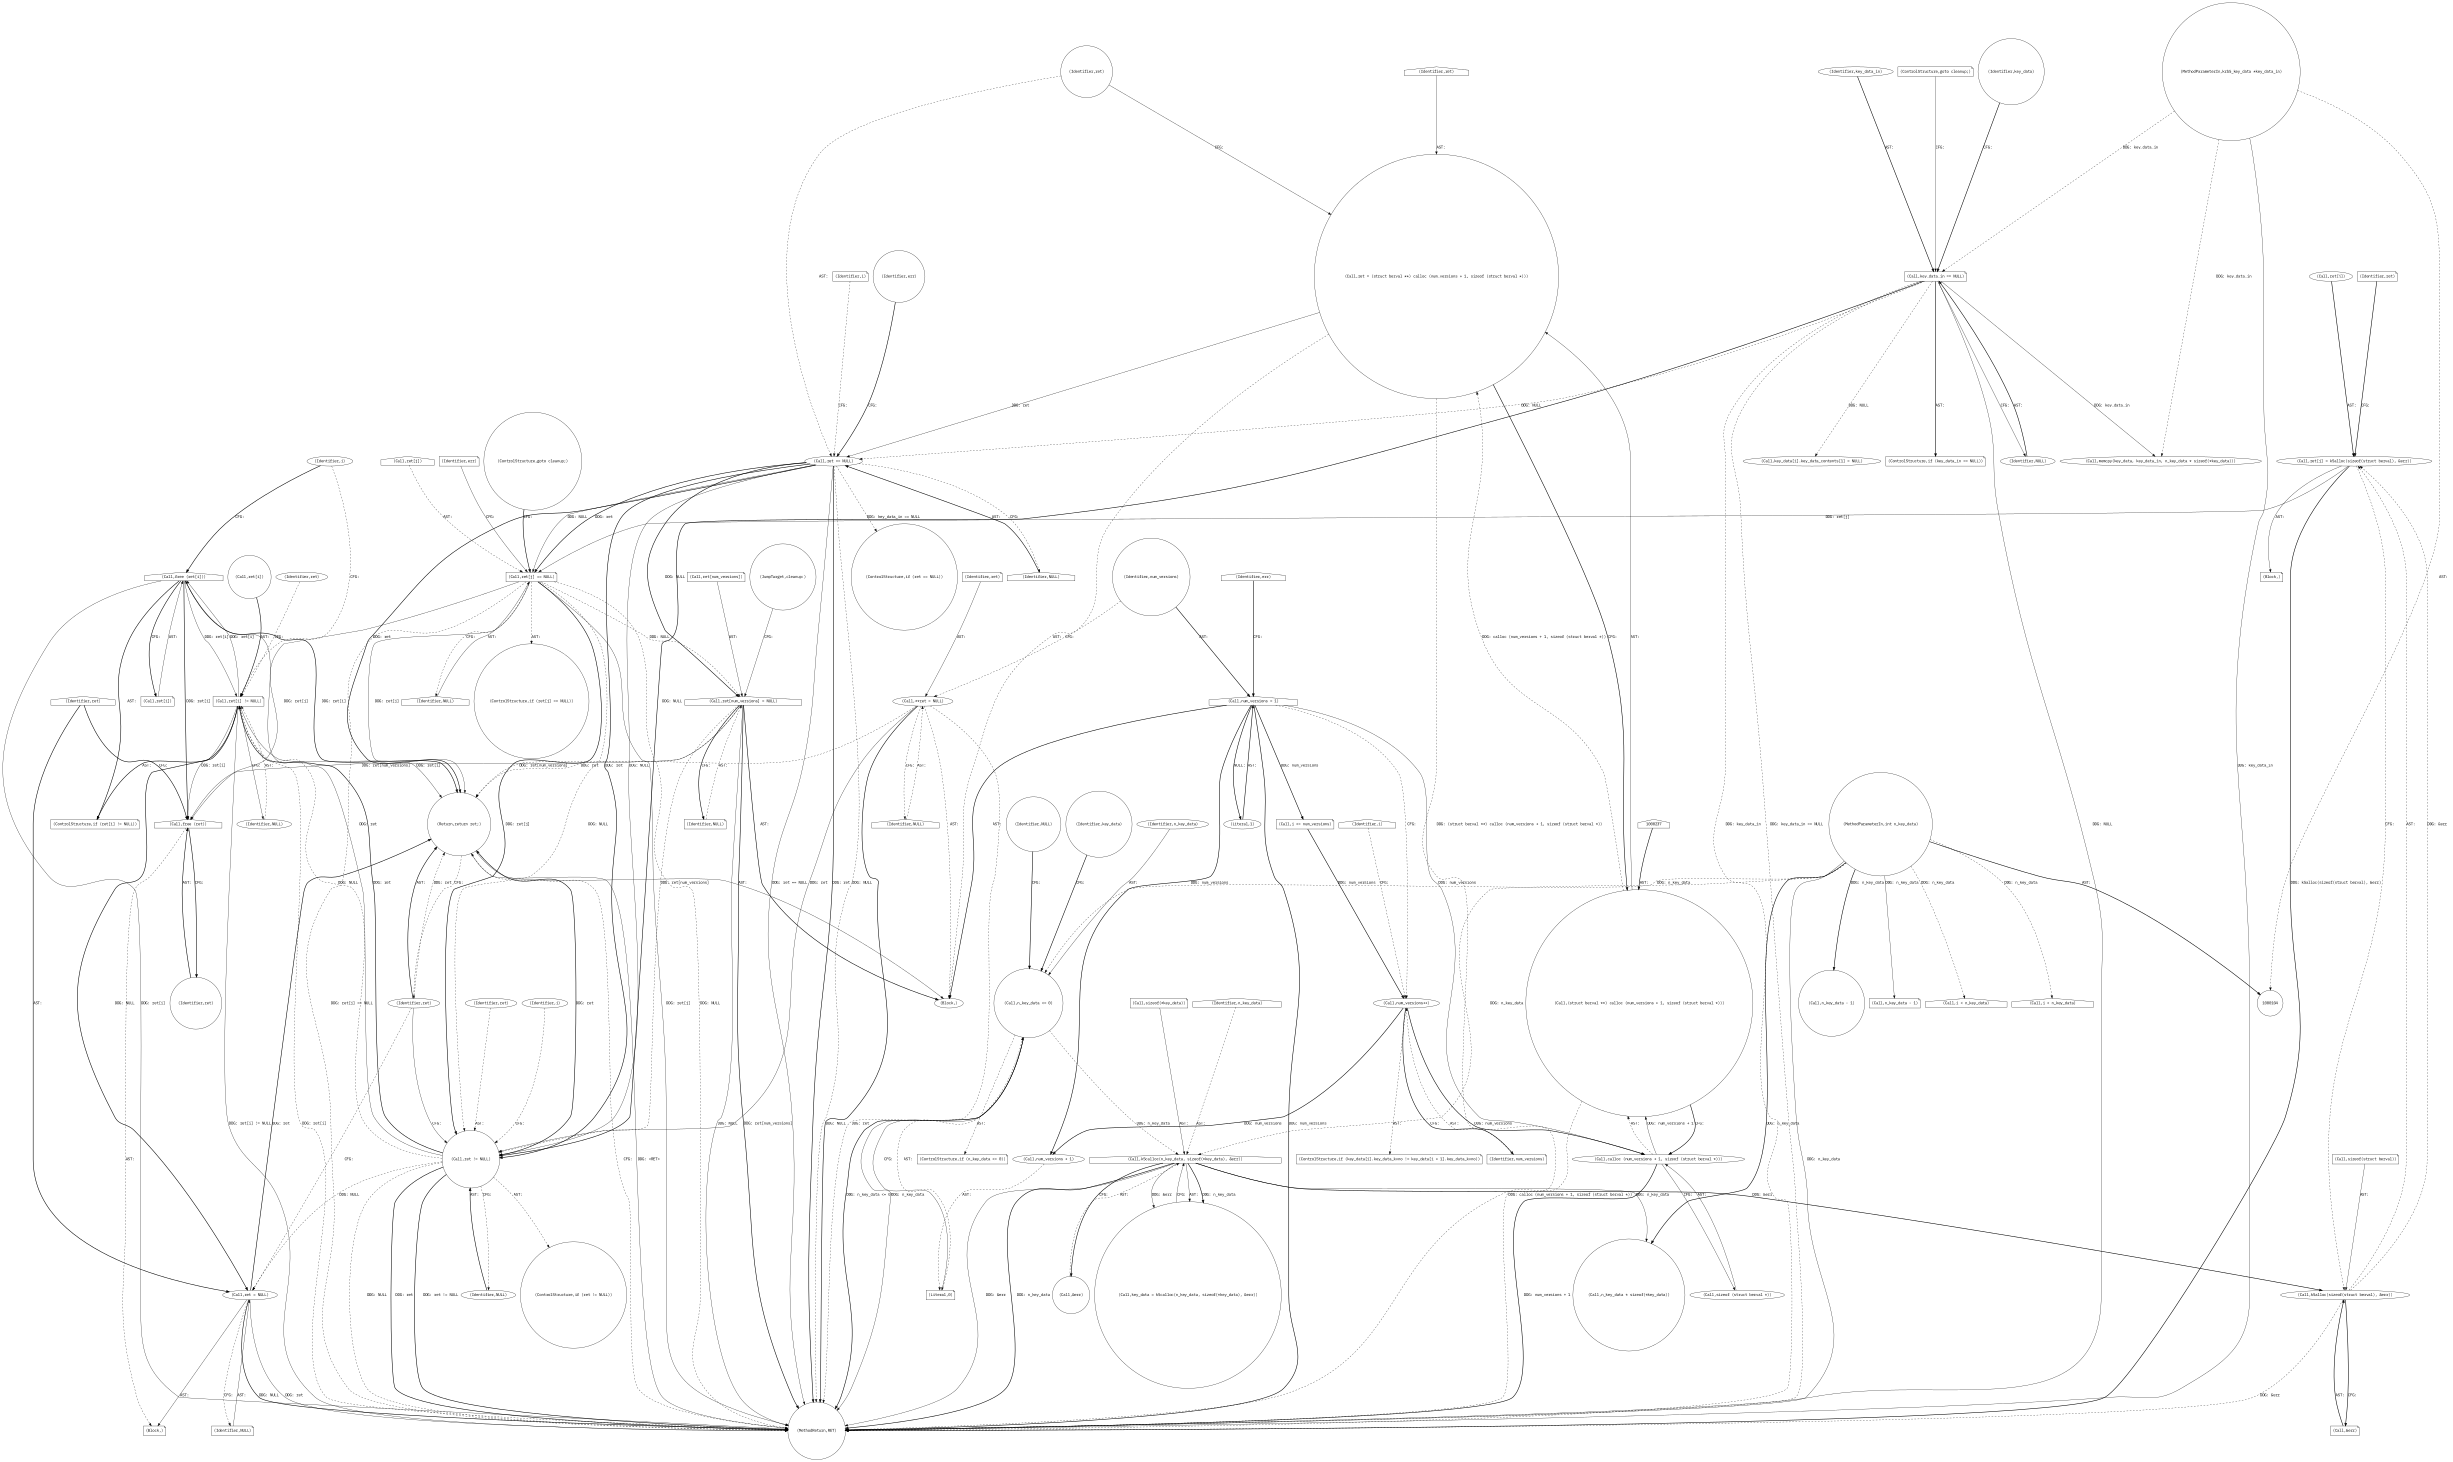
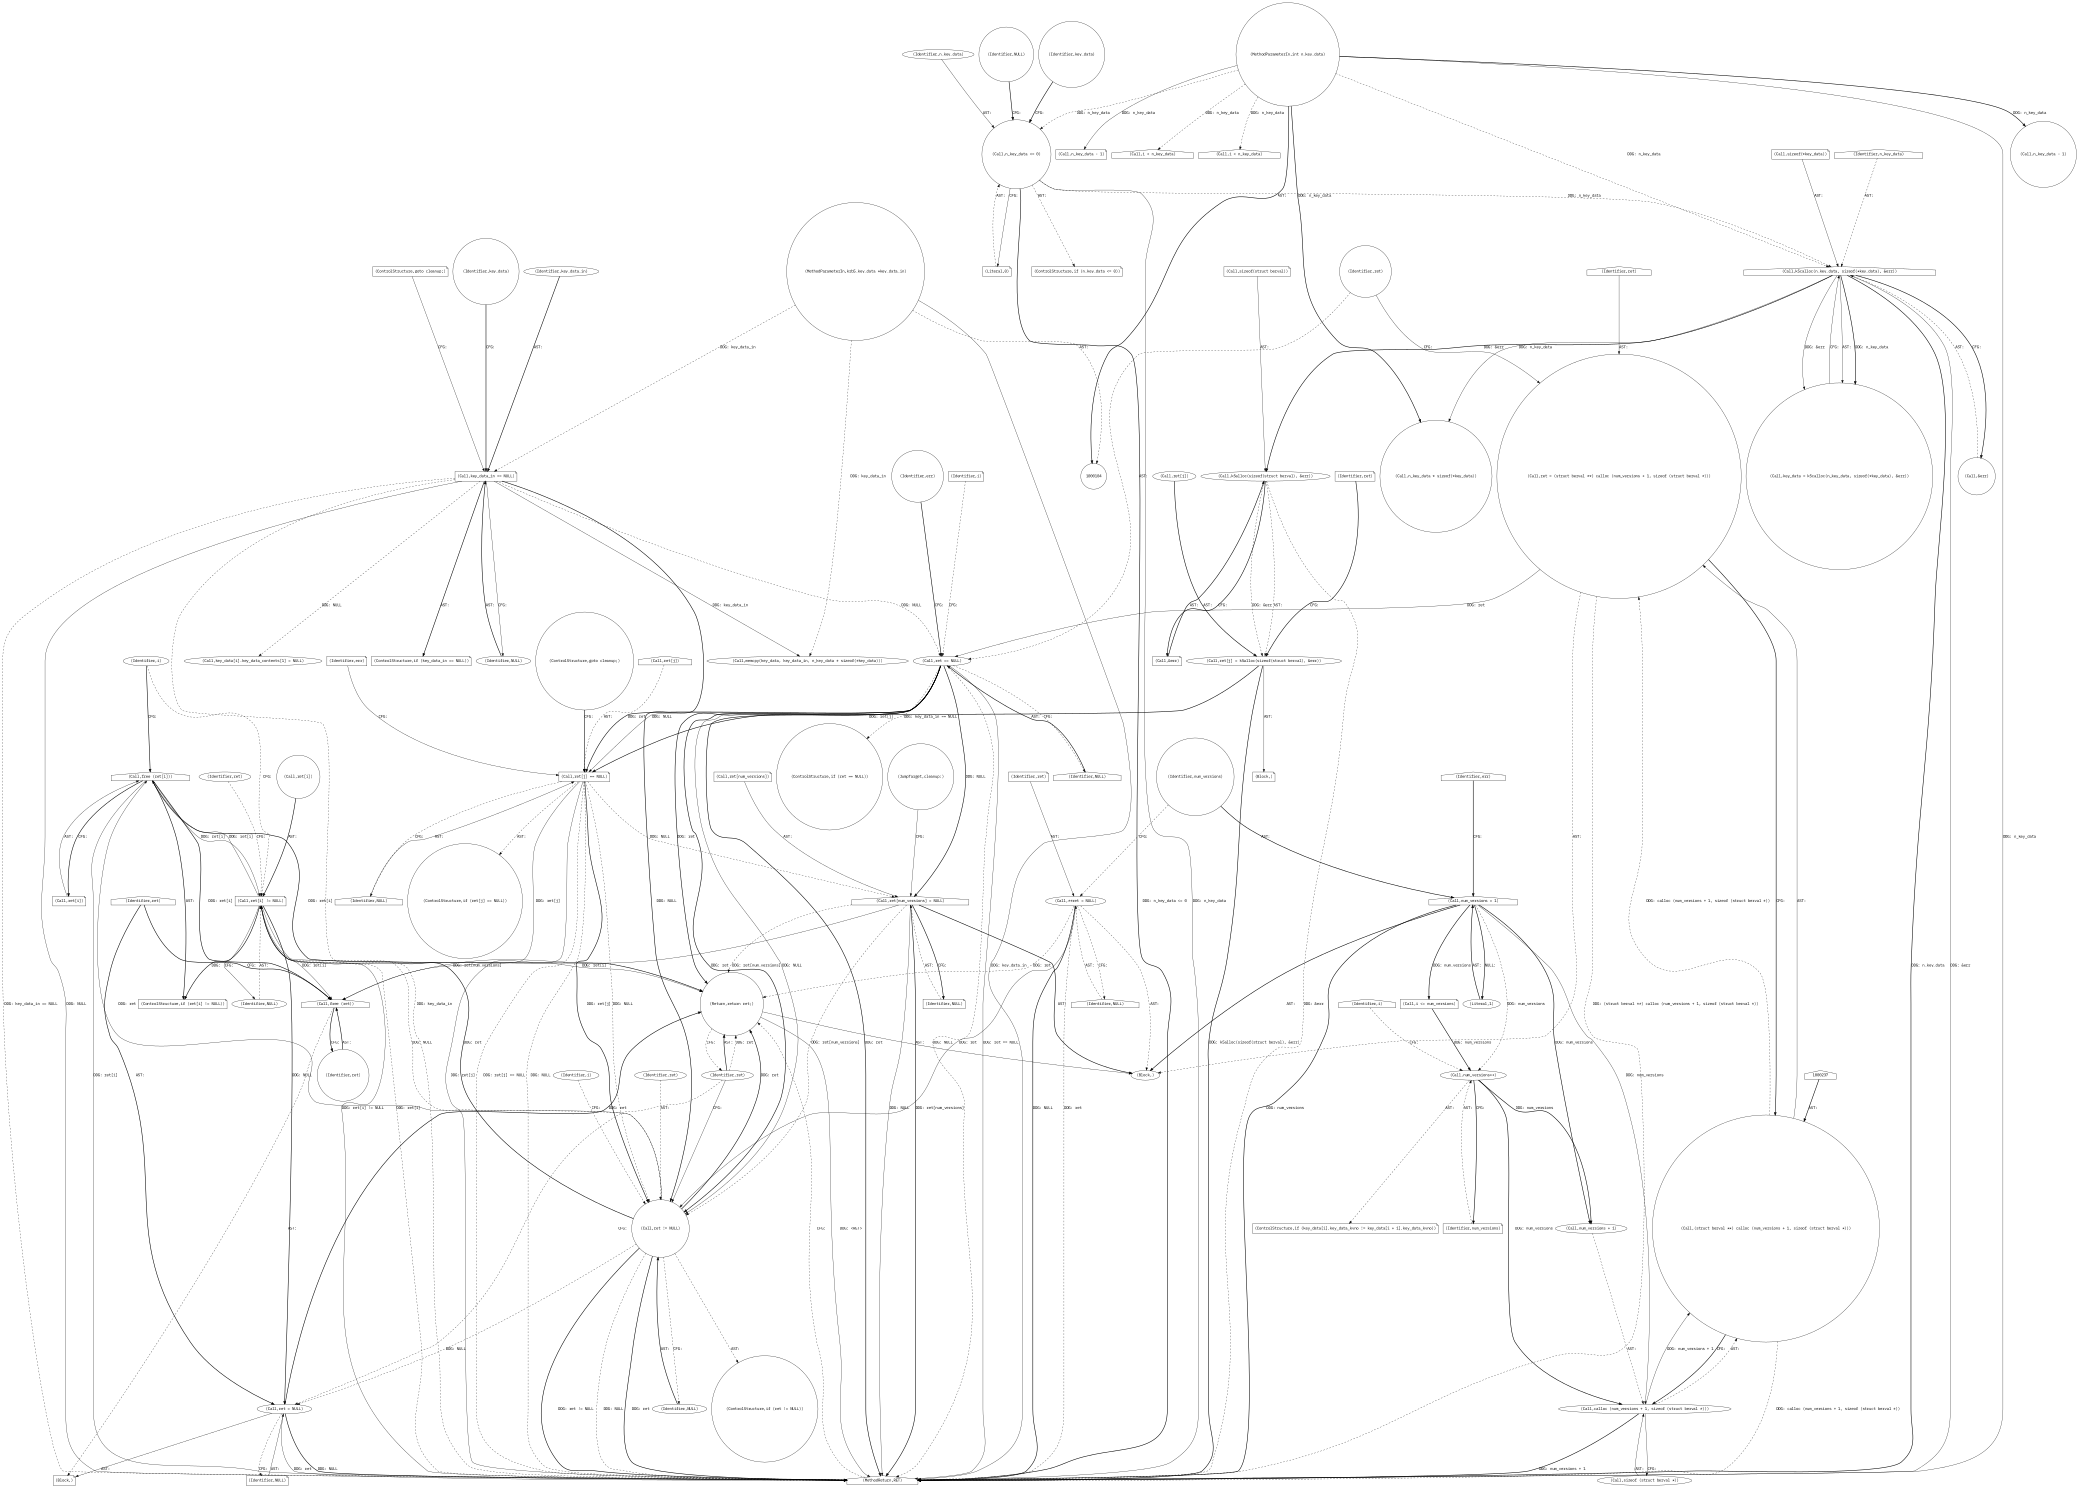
edge "(Call,ret[j] = k5alloc(sizeof(struct berval), &err))" -> "(Call,ret[j] == NULL)": style solid -> bold
edge "(Call,ret[j] == NULL)" -> "(Return,return ret;)": removed, label "DDG: ret[j]"
edge "(Call,ret[i] != NULL)" -> "(ControlStructure,if (ret[i] != NULL))": label "AST: " -> "DDG: "
edge "(Call,num_versions = 1)" -> "(Call,num_versions++)": label "CFG: " -> "DDG: num_versions"
edge "(Call,ret[j] = k5alloc(sizeof(struct berval), &err))" -> "(Call,k5alloc(sizeof(struct berval), &err))": removed, label "CFG:"
edge "(Call,num_versions + 1)" -> "(Literal,0)": now "(Call,num_versions + 1)" -> "(Call,calloc (num_versions + 1, sizeof (struct berval *)))"
node "(MethodReturn,RET)": shape circle -> house
